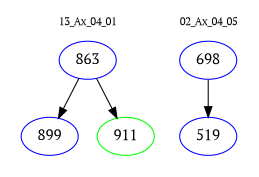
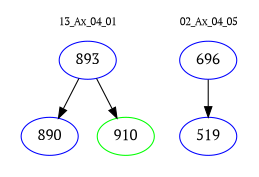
node "863": label "863" -> "893"
node "698": label "698" -> "696"
node "899": label "899" -> "890"
node "911": label "911" -> "910"
